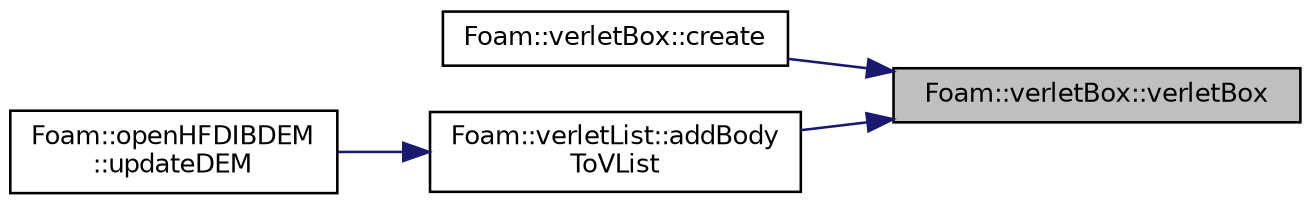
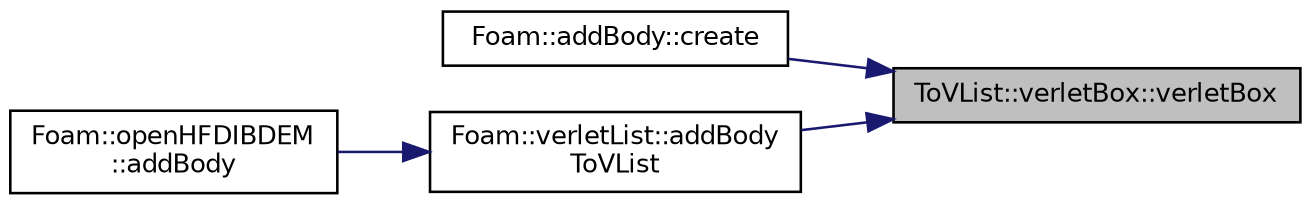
node "Foam::verletBox::create": label "Foam::verletBox::create" -> "Foam::addBody::create"
node "Foam::verletBox::verletBox": label "Foam::verletBox::verletBox" -> "ToVList::verletBox::verletBox"
node "Foam::openHFDIBDEM ::updateDEM": label "Foam::openHFDIBDEM ::updateDEM" -> "Foam::openHFDIBDEM ::addBody"
